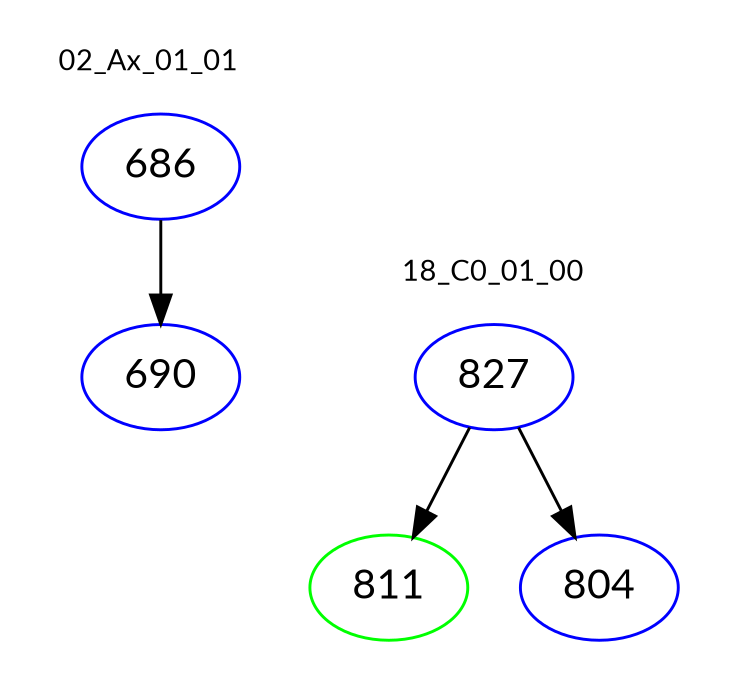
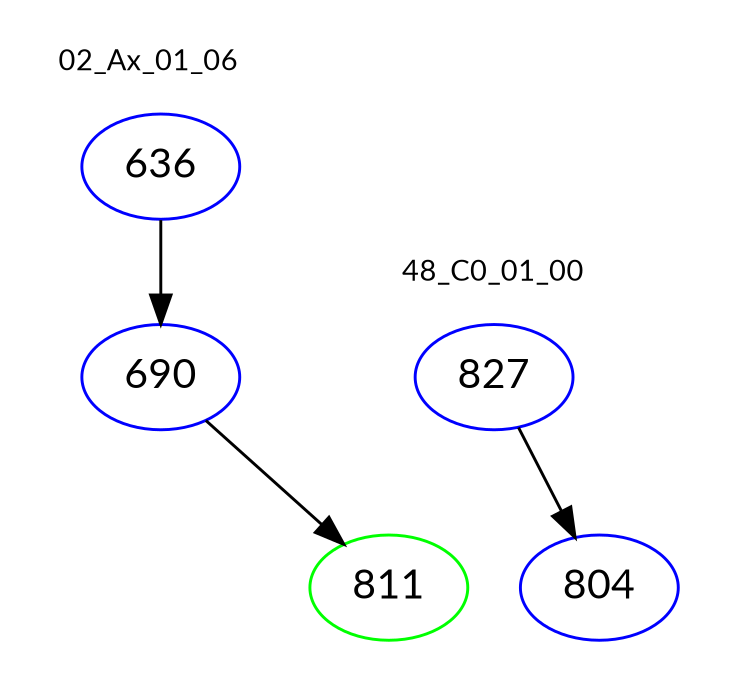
cluster "02_Ax_01_01": label "02_Ax_01_01" -> "02_Ax_01_06"
node "686": label "686" -> "636"
cluster "18_C0_01_00": label "18_C0_01_00" -> "48_C0_01_00"
edge "827" -> "811": now "690" -> "811"
